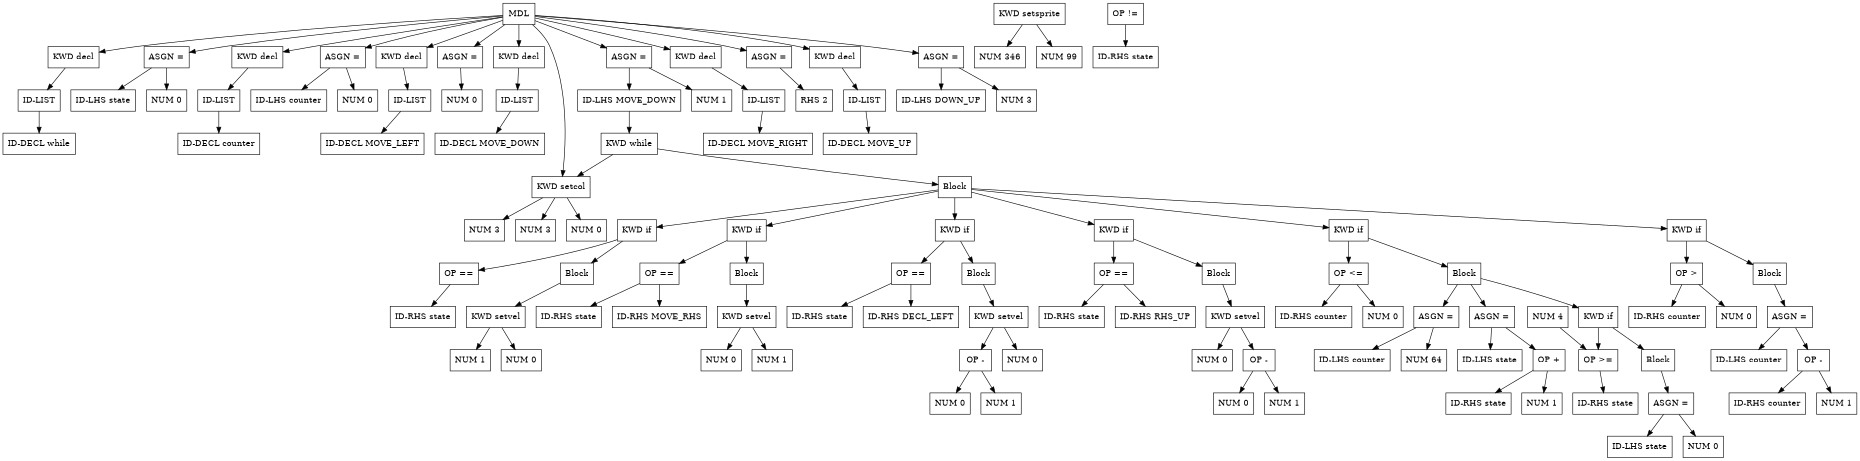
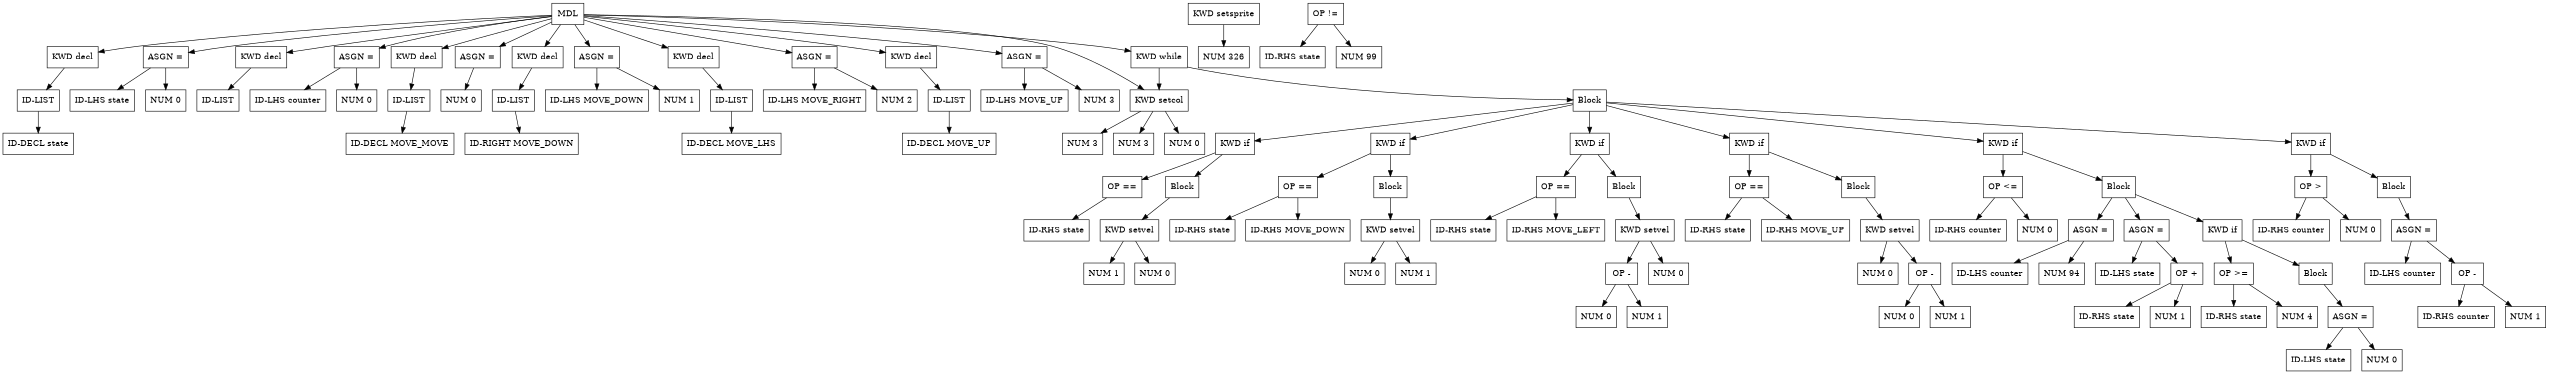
edge "KWD setsprite" -> "NUM 99": now "OP !=" -> "NUM 99"
node "NUM 346": label "NUM 346" -> "NUM 326"
node "RHS 2": label "RHS 2" -> "NUM 2"
node "ID-LHS MOVE_RIGHT": added
node "ID-LHS DOWN_UP": label "ID-LHS DOWN_UP" -> "ID-LHS MOVE_UP"
edge "ID-LHS MOVE_DOWN" -> "KWD while": now "MDL" -> "KWD while"
node "ID-DECL while": label "ID-DECL while" -> "ID-DECL state"
node "ID-DECL counter": removed
node "ID-DECL MOVE_LEFT": label "ID-DECL MOVE_LEFT" -> "ID-DECL MOVE_MOVE"
node "ID-DECL MOVE_DOWN": label "ID-DECL MOVE_DOWN" -> "ID-RIGHT MOVE_DOWN"
node "ID-DECL MOVE_RIGHT": label "ID-DECL MOVE_RIGHT" -> "ID-DECL MOVE_LHS"
node "ID-RHS MOVE_RHS": label "ID-RHS MOVE_RHS" -> "ID-RHS MOVE_DOWN"
node "ID-RHS DECL_LEFT": label "ID-RHS DECL_LEFT" -> "ID-RHS MOVE_LEFT"
node "ID-RHS RHS_UP": label "ID-RHS RHS_UP" -> "ID-RHS MOVE_UP"
edge "NUM 4" -> "OP >=": reversed
node "NUM 64": label "NUM 64" -> "NUM 94"
